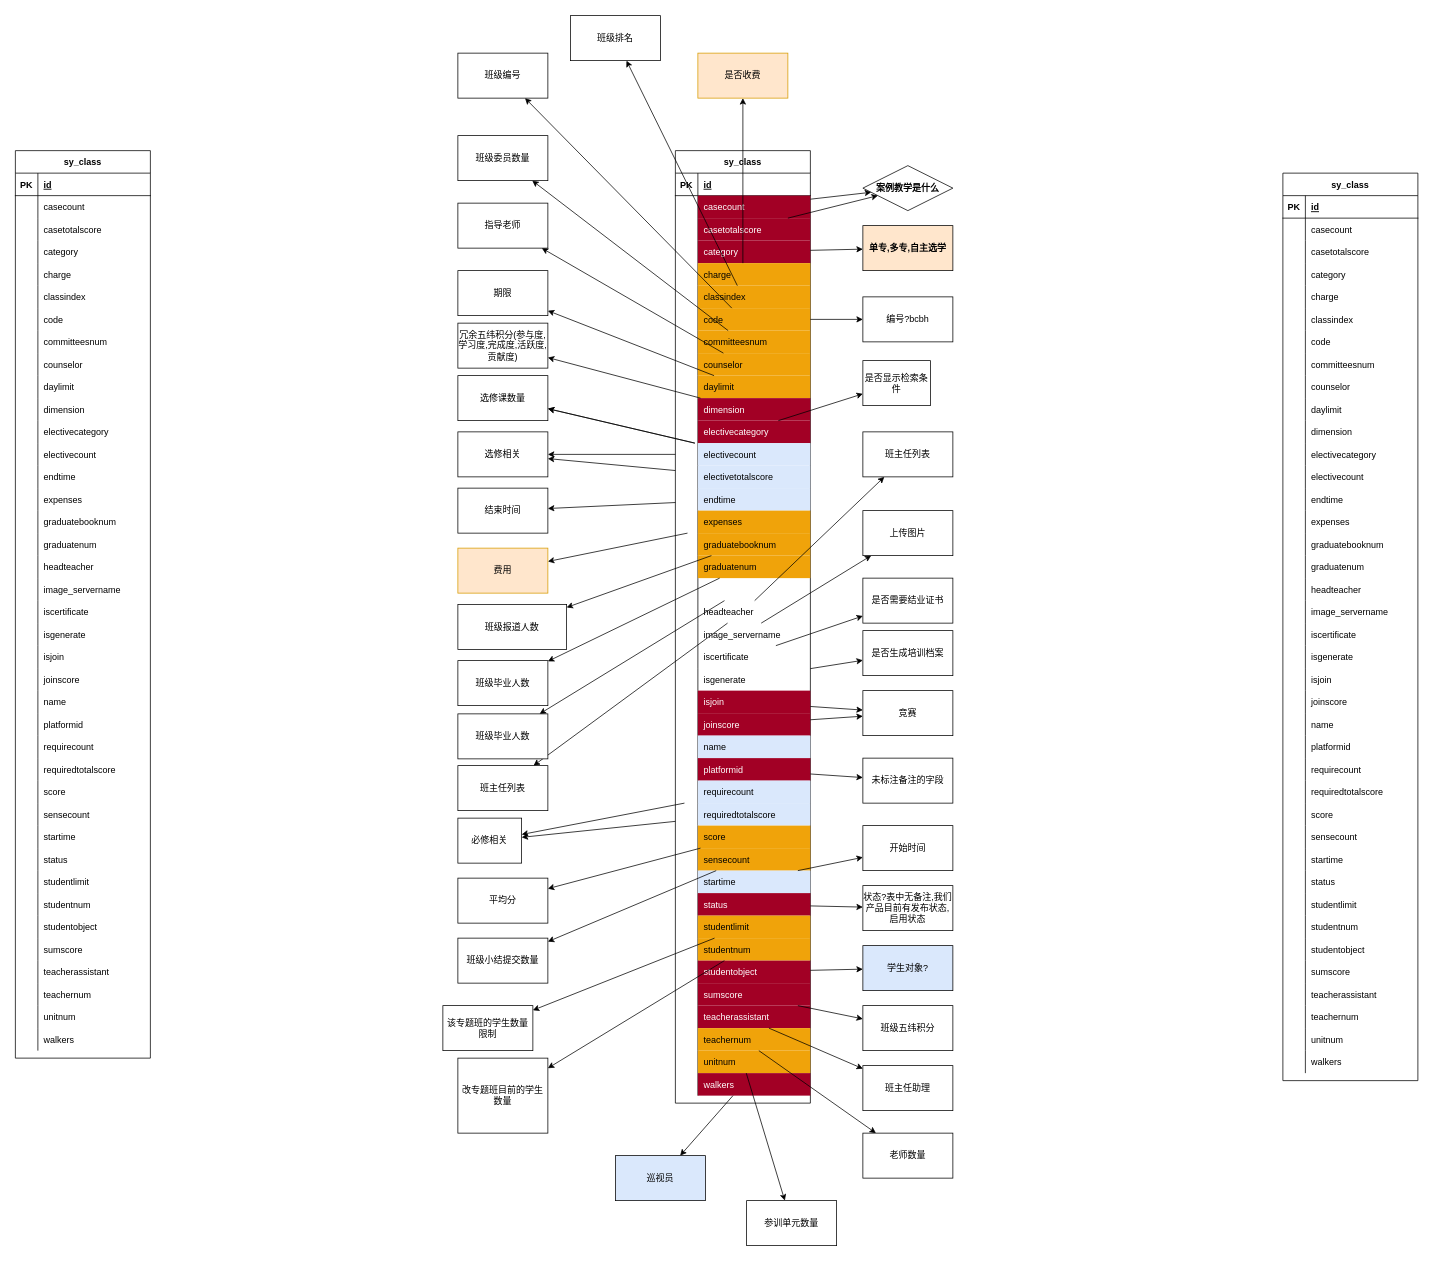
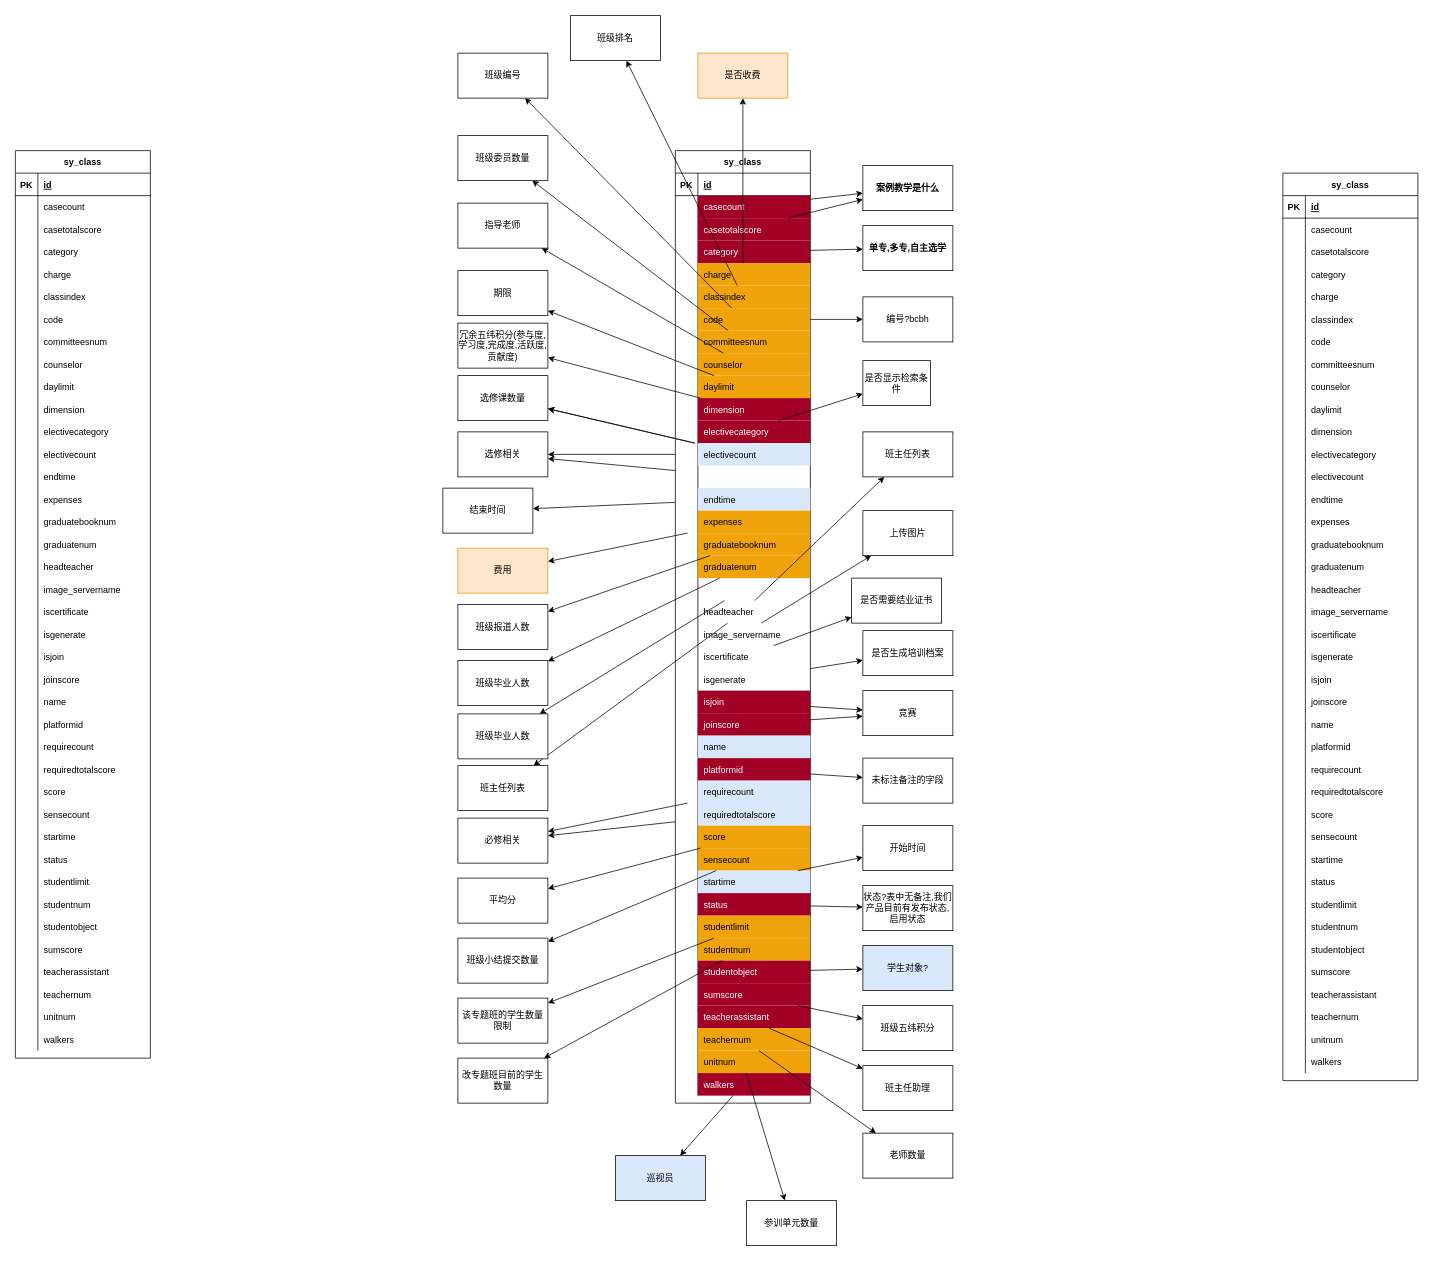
node "案例教学是什么": shape diamond -> rectangle
node "单专,多专,自主选学": fillcolor #ffe6cc -> #ffffff
node "electivetotalscore": removed
node "结束时间": moved (503, 510) -> (488, 510)
node "是否需要结业证书": moved (908, 600) -> (897, 600)
node "班级报道人数": size 109x45 -> 90x45
node "必修相关": size 64x45 -> 90x45
node "该专题班的学生数量限制": moved (488, 1028) -> (503, 1020)
node "改专题班目前的学生数量": size 90x75 -> 90x45
